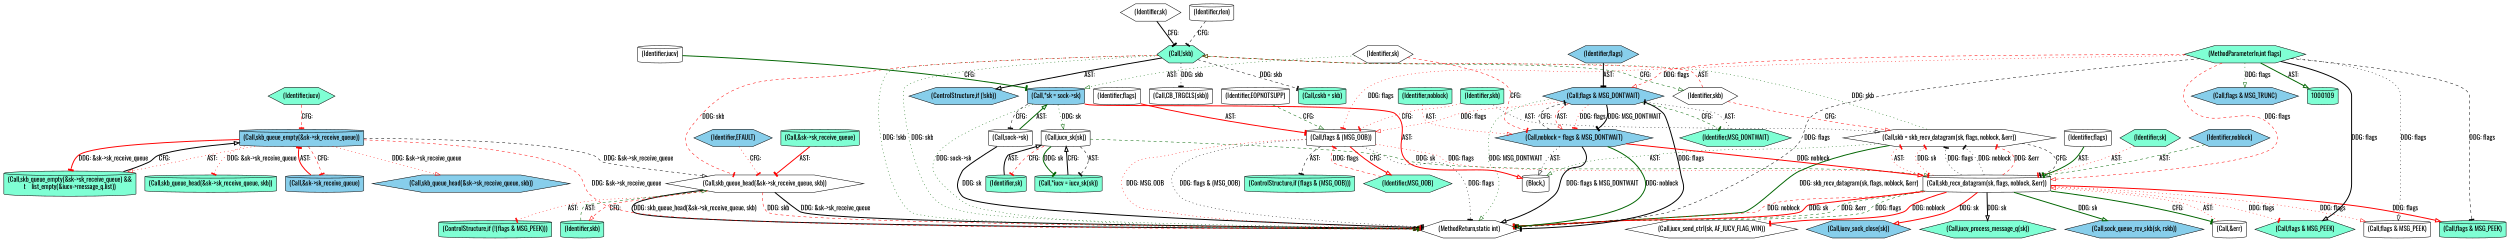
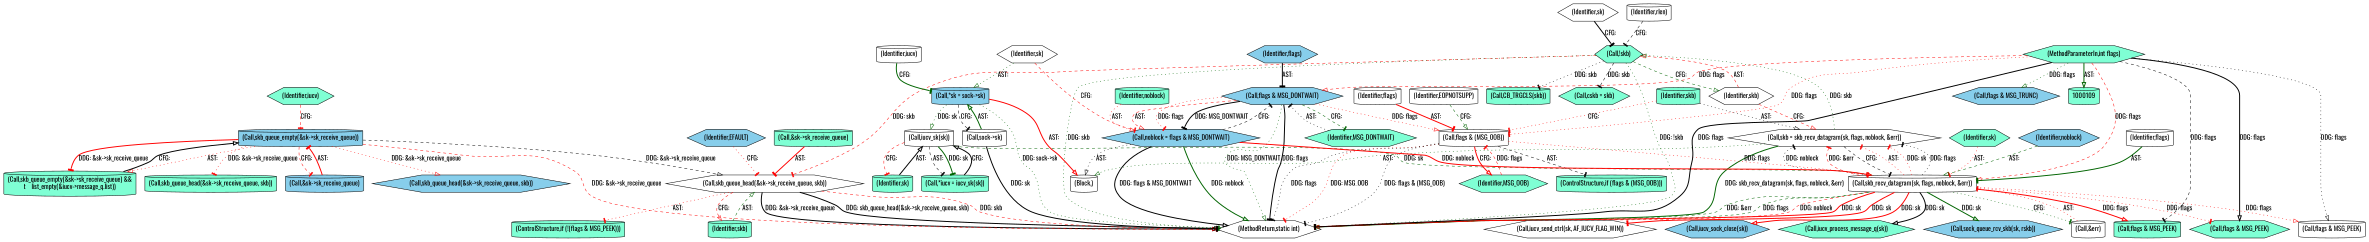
node "(ControlStructure,if (!skb))": removed
node "(Call,CB_TRGCLS(skb))": fillcolor white -> aquamarine
node "(Call,cskb = skb)": shape cylinder -> hexagon
edge "(MethodParameterIn,int flags)" -> "(MethodReturn,static int)": style dashed -> bold
edge "(Call,&err)" -> "(Call,skb_recv_datagram(sk, flags, noblock, &err))": arrowhead onormal -> tee
edge "(Call,skb_recv_datagram(sk, flags, noblock, &err))" -> "(Call,&err)": style bold -> dotted
edge "(Call,skb_recv_datagram(sk, flags, noblock, &err))" -> "(Call,iucv_send_ctrl(sk, AF_IUCV_FLAG_WIN))": label "DDG: noblock" -> "DDG: sk"
